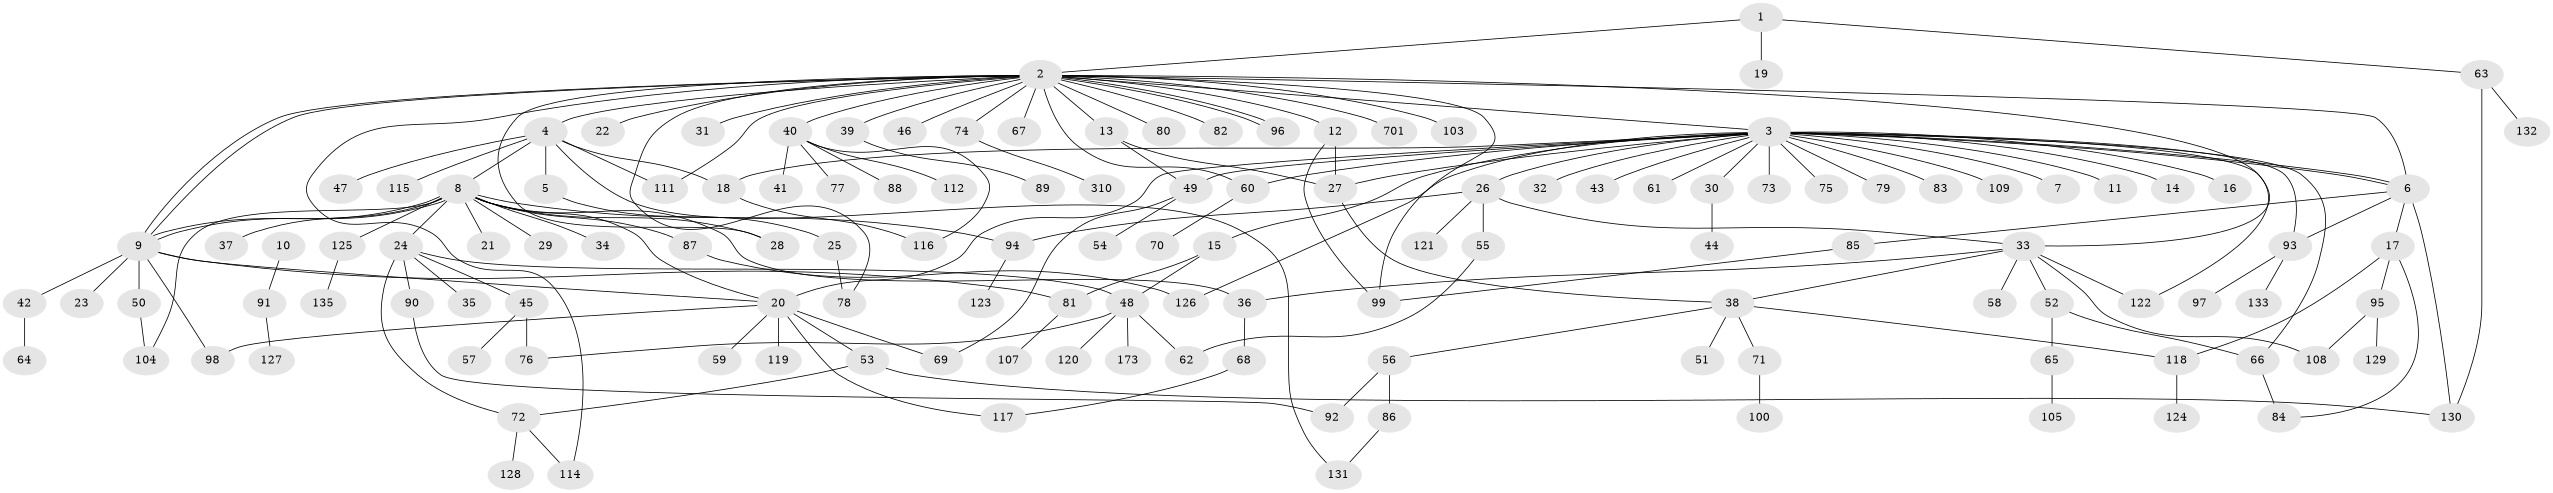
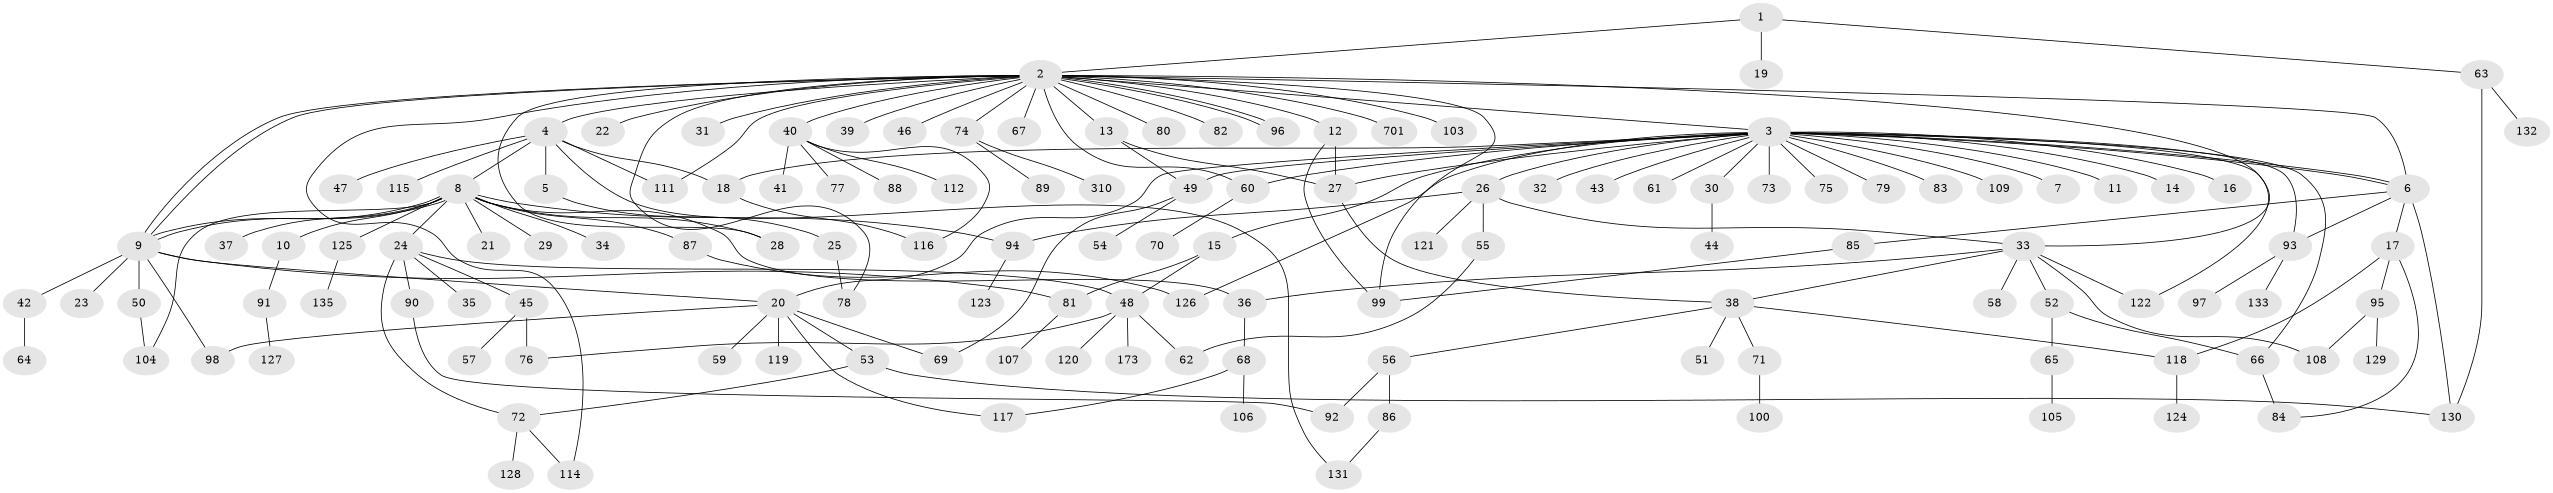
edge "39" -- "89": now "74" -- "89"
edge "8" -- "20": now "8" -- "10"
node "106": added
